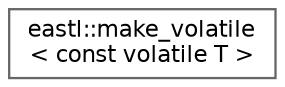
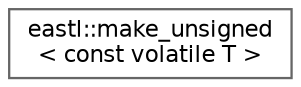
node "eastl::make_volatile < const volatile T >": label "eastl::make_volatile < const volatile T >" -> "eastl::make_unsigned < const volatile T >"
